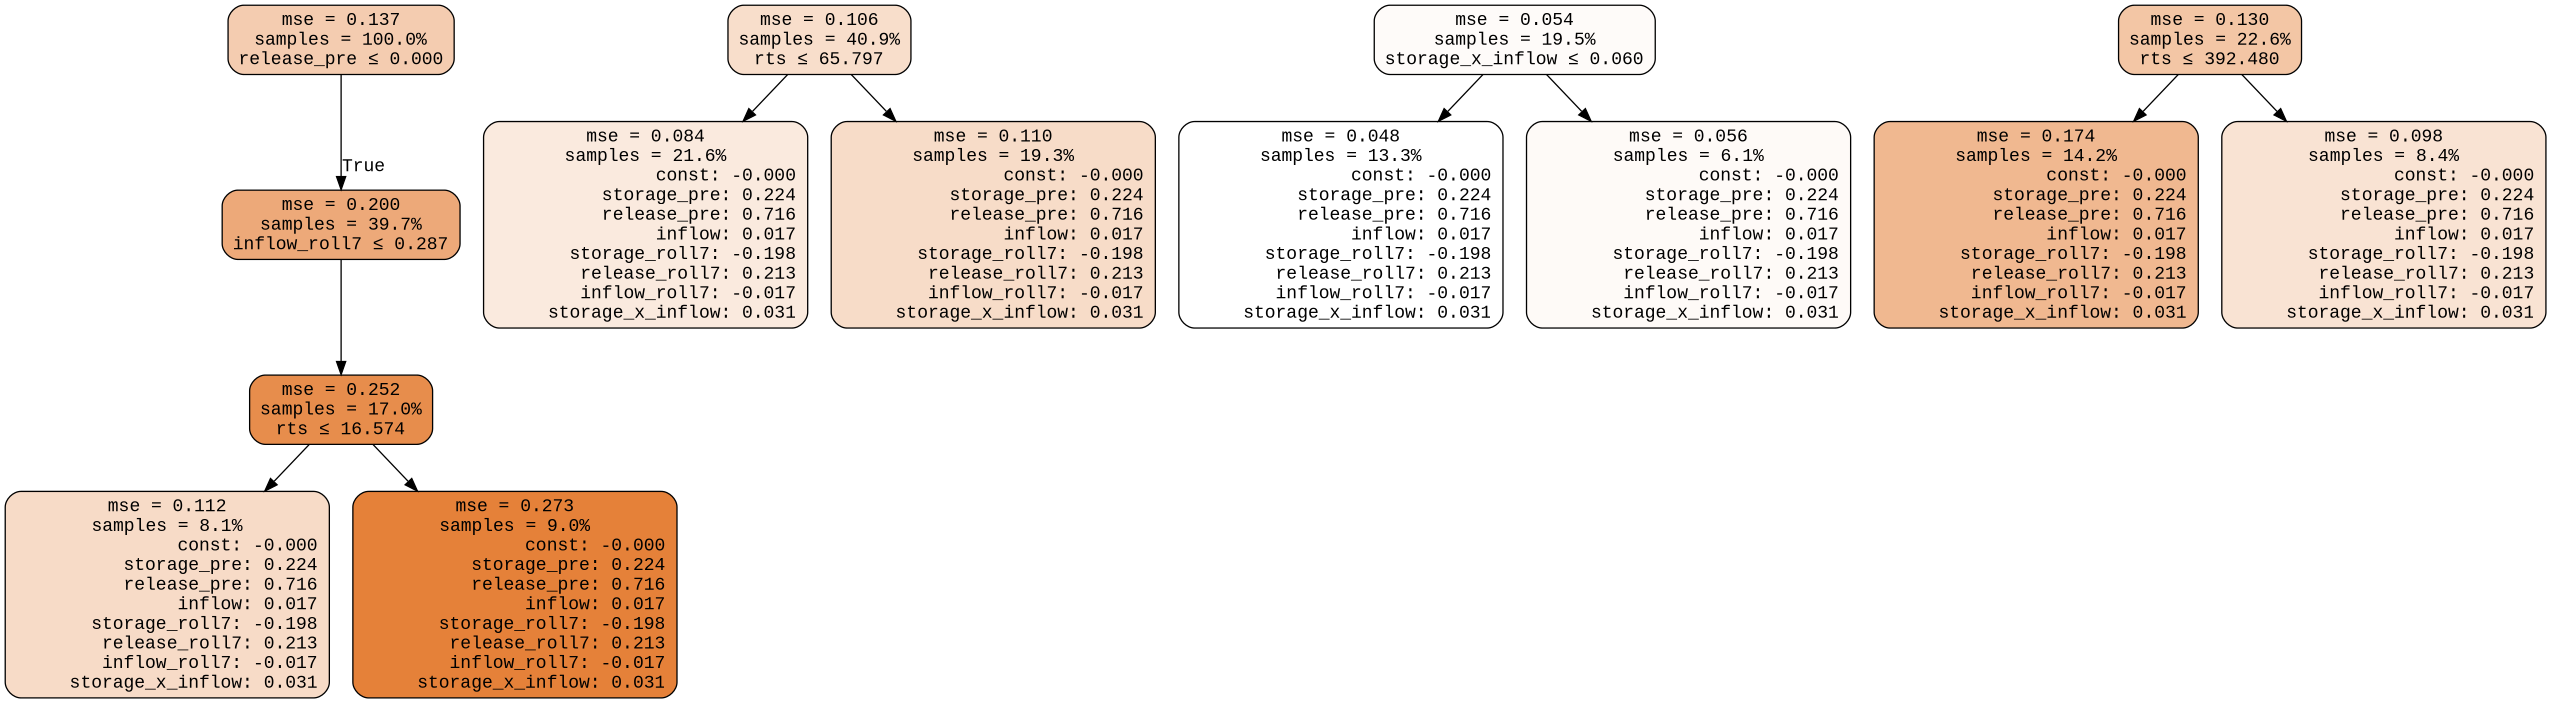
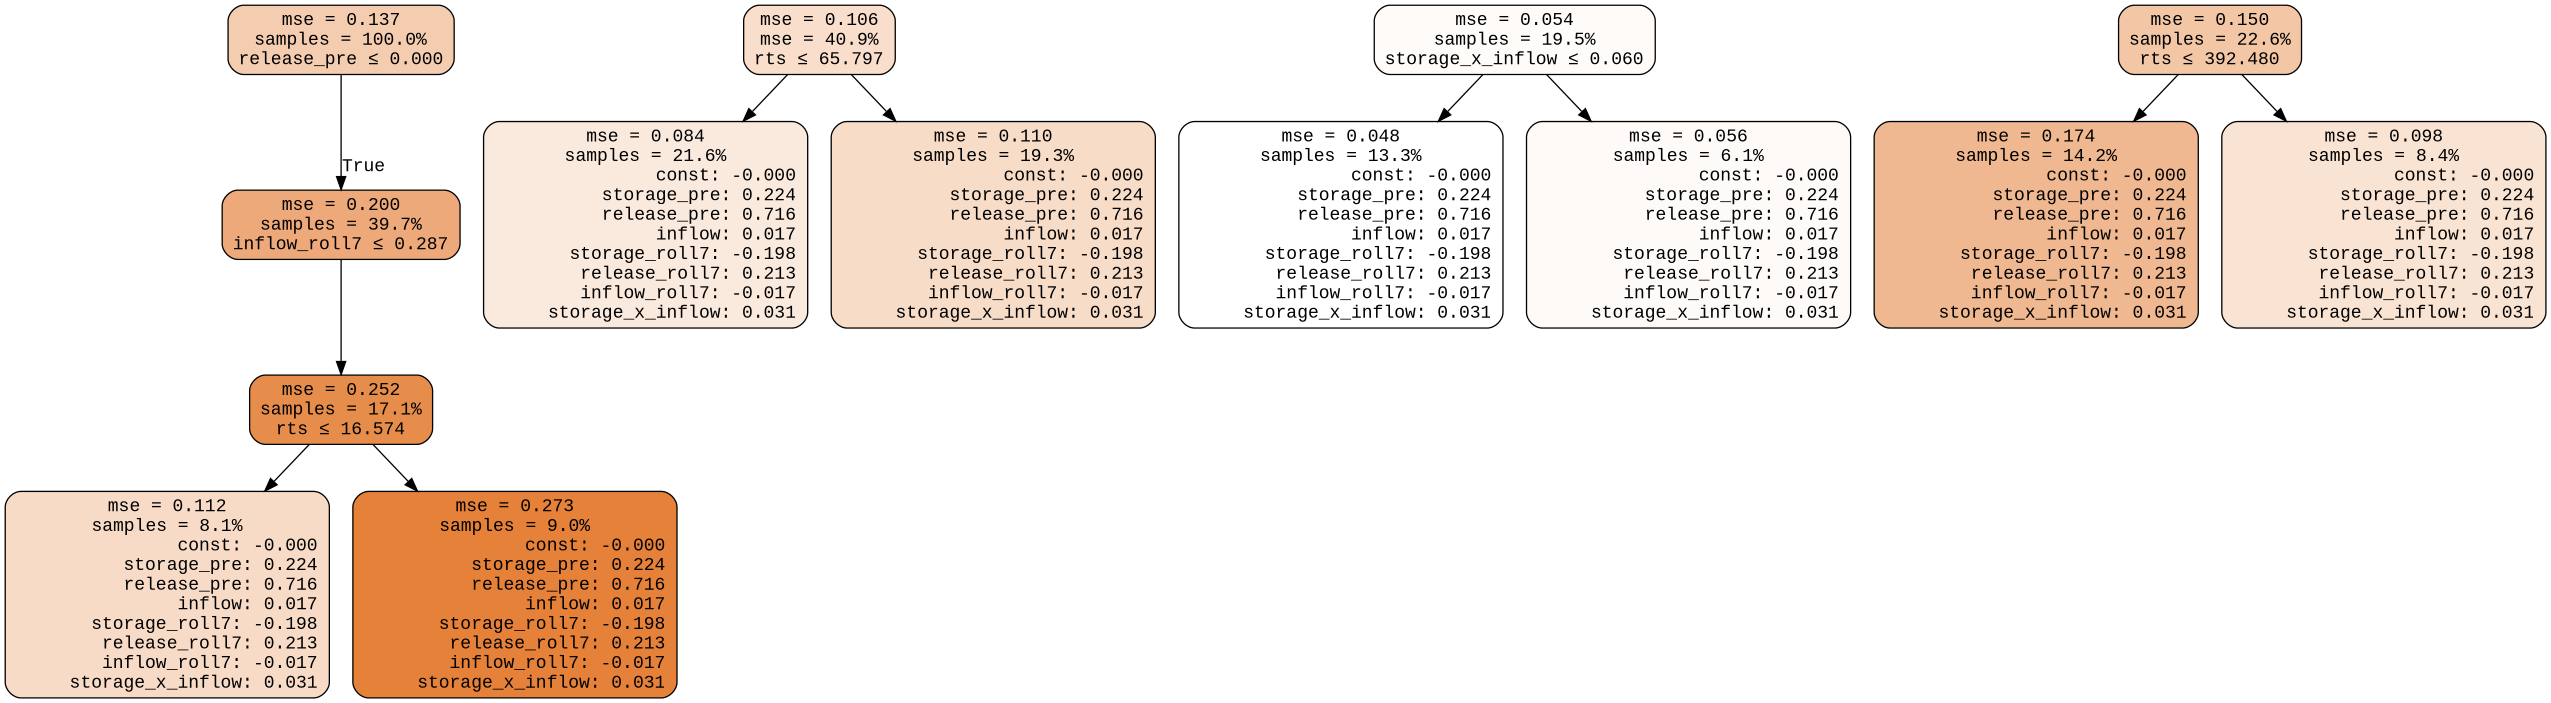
node "mse = 0.106 samples = 40.9% rts ≤ 65.797": label "mse = 0.106 samples = 40.9% rts ≤ 65.797" -> "mse = 0.106 mse = 40.9% rts ≤ 65.797"
node "mse = 0.130 samples = 22.6% rts ≤ 392.480": label "mse = 0.130 samples = 22.6% rts ≤ 392.480" -> "mse = 0.150 samples = 22.6% rts ≤ 392.480"
node "mse = 0.252 samples = 17.0% rts ≤ 16.574": label "mse = 0.252 samples = 17.0% rts ≤ 16.574" -> "mse = 0.252 samples = 17.1% rts ≤ 16.574"
